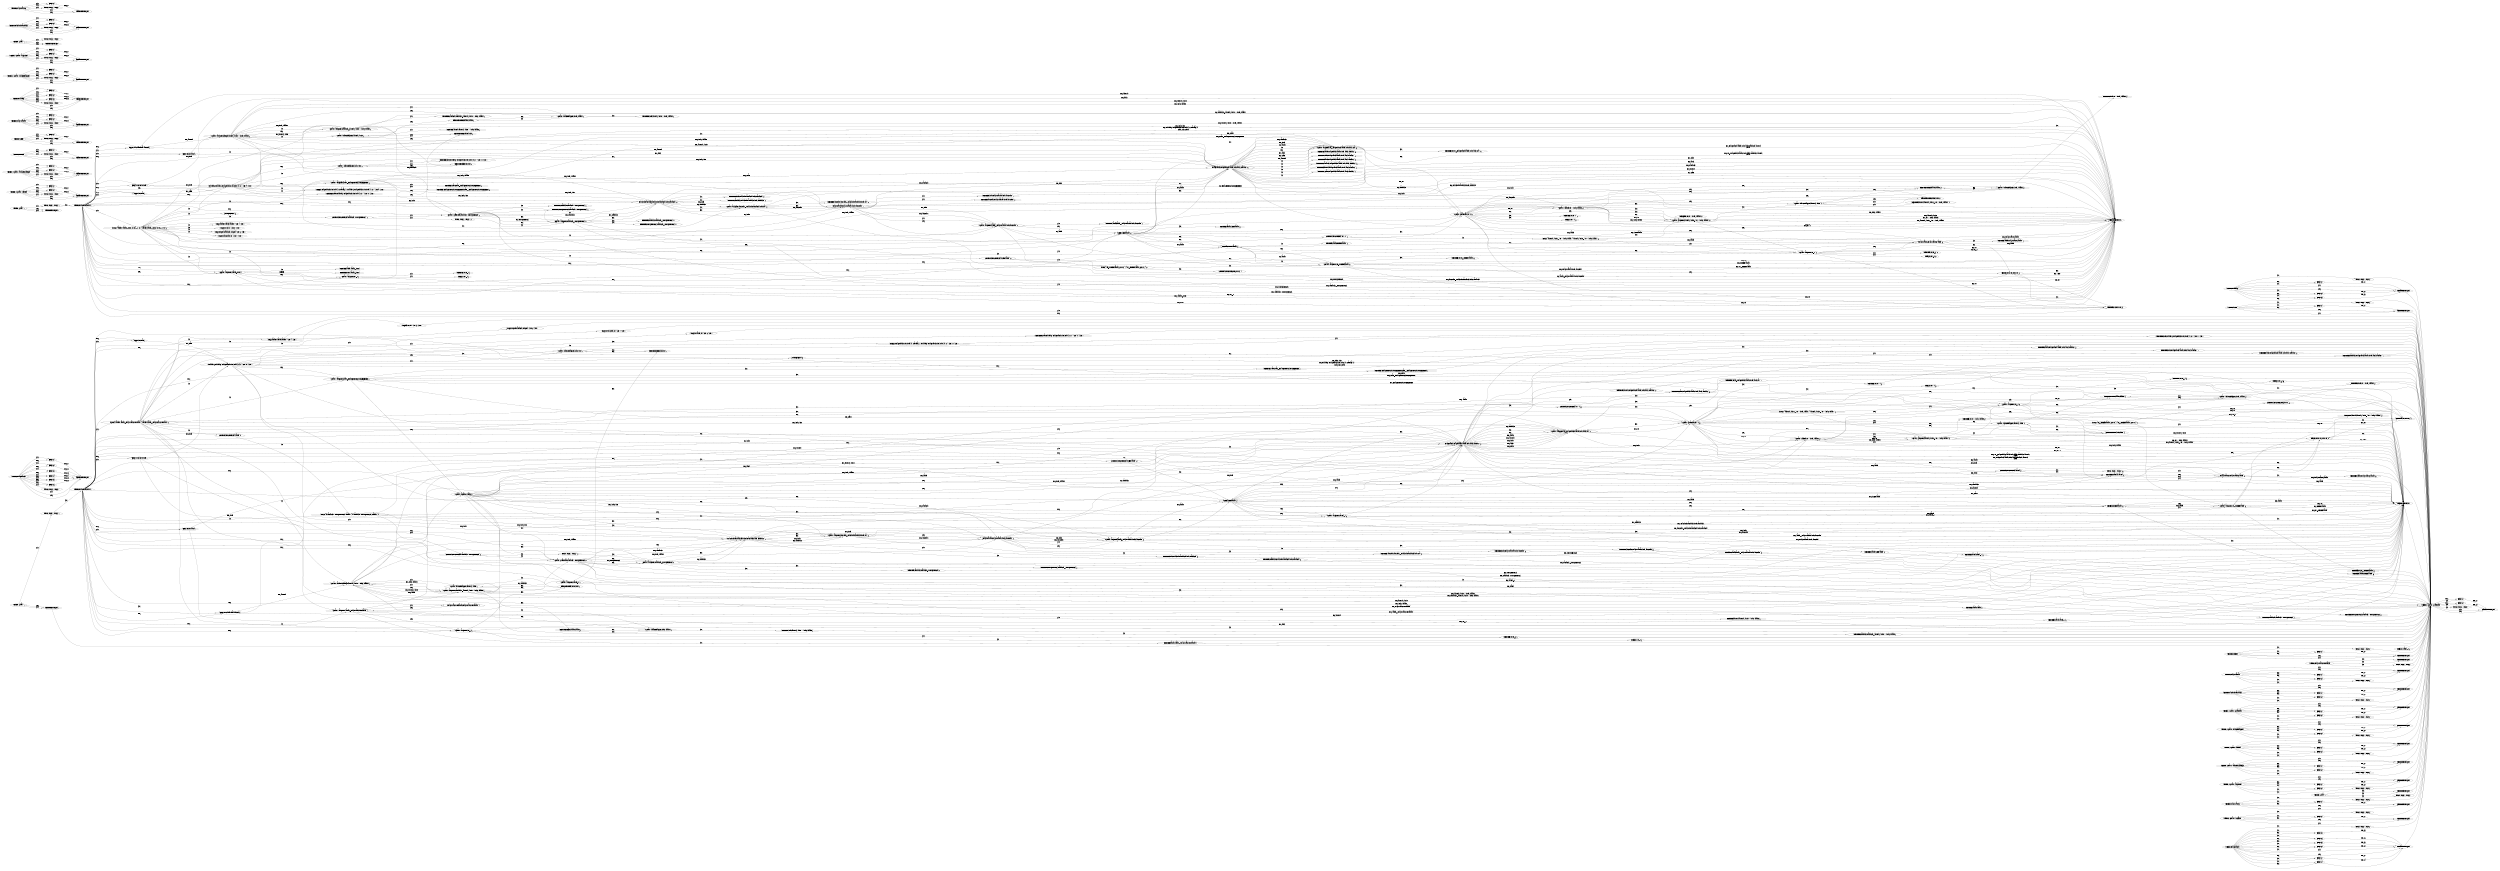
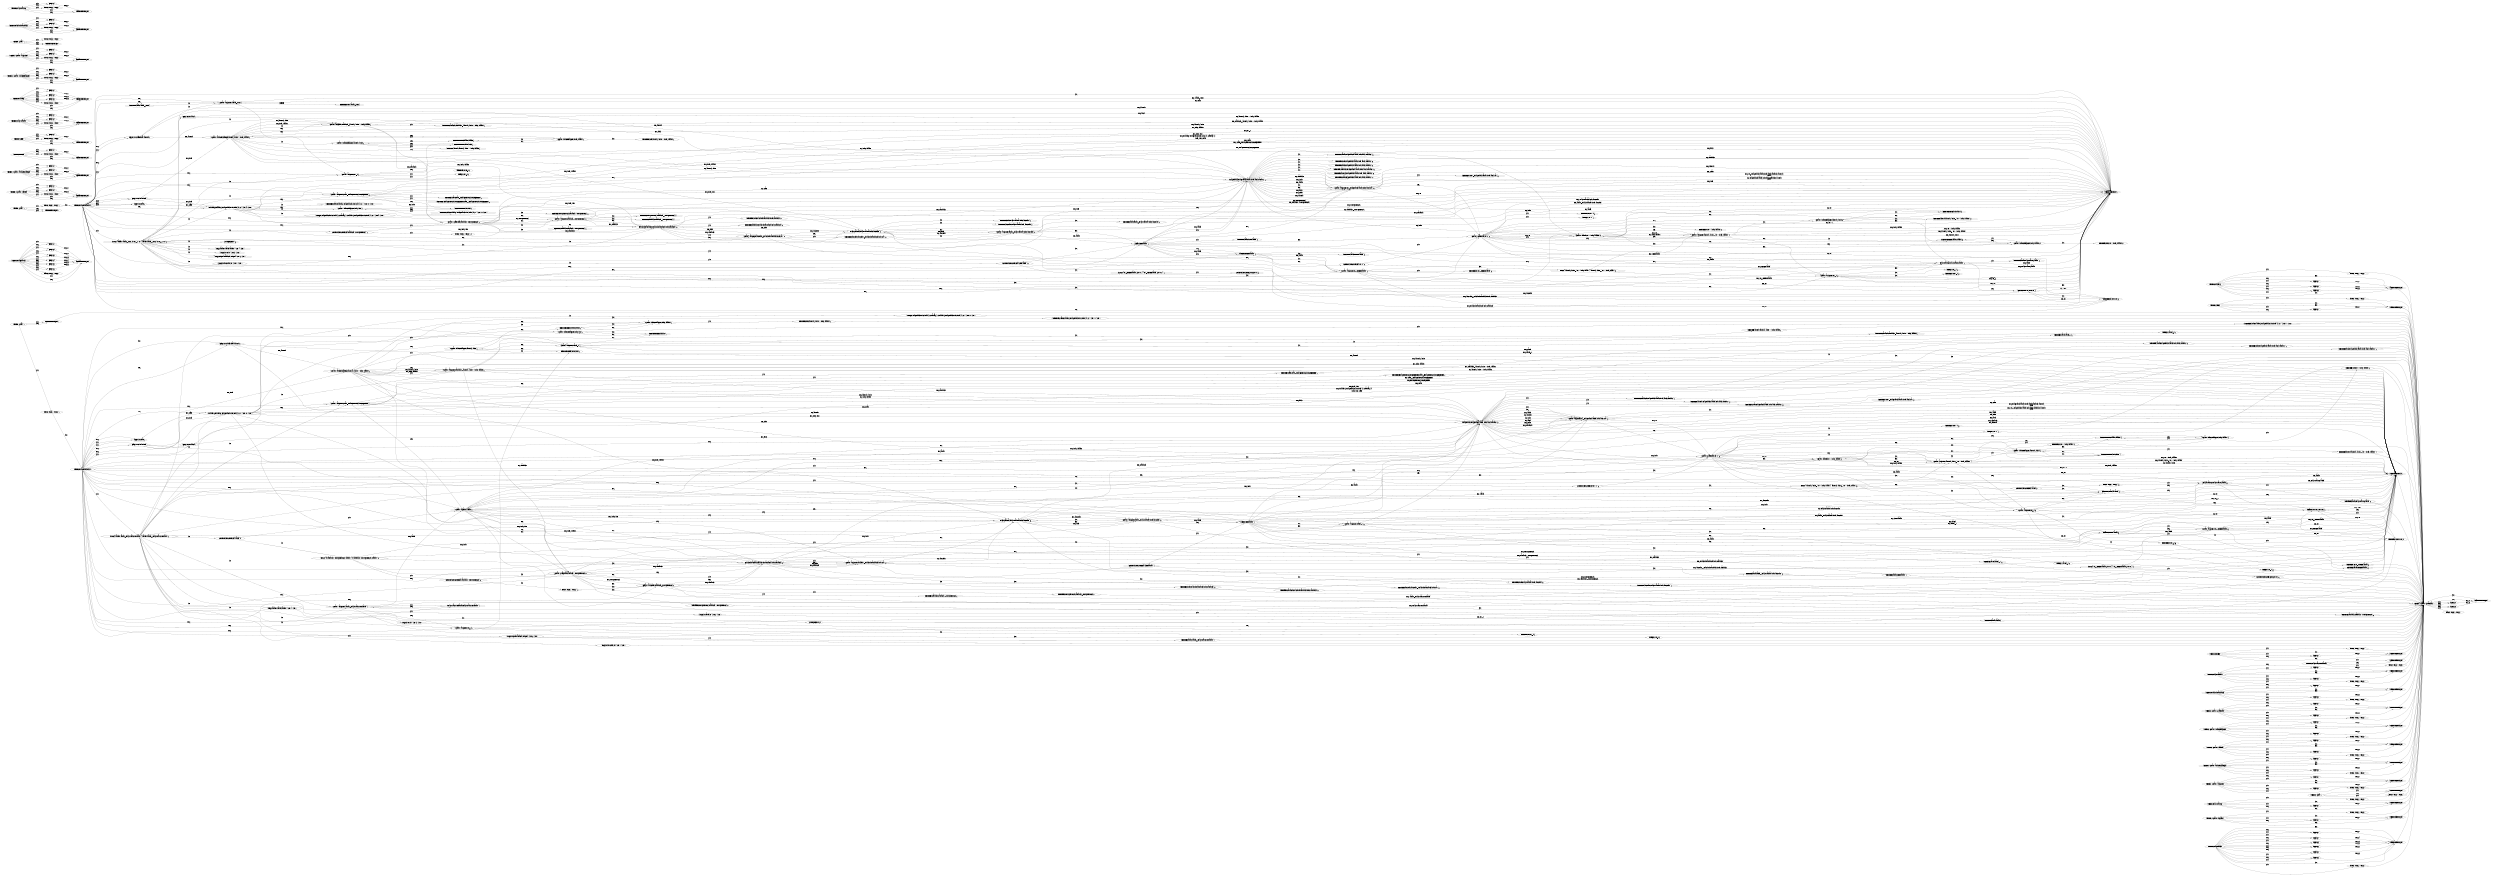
edge "(<operator>.assignment,*handle = NULL)" -> "(IDENTIFIER,handle,*handle = NULL)": reversed
edge "(<operator>.assignment,started = 0)" -> "(LITERAL,0,started = 0)": added, label "AST:"
edge "(<operator>.logicalNot,!handle)" -> "(IDENTIFIER,started,if (started))": label "ERR: " -> "CDG: "
edge "(CONTROL_STRUCTURE,IF,if (!handle))" -> "(<operator>.logicalNot,!handle)": added, label "AST:"
node "(LITERAL,1,started = 1)": added
edge "(<operator>.assignment,started = 0)" -> "(IDENTIFIER,started,started = 0)": label "CDG: " -> "AST: "
